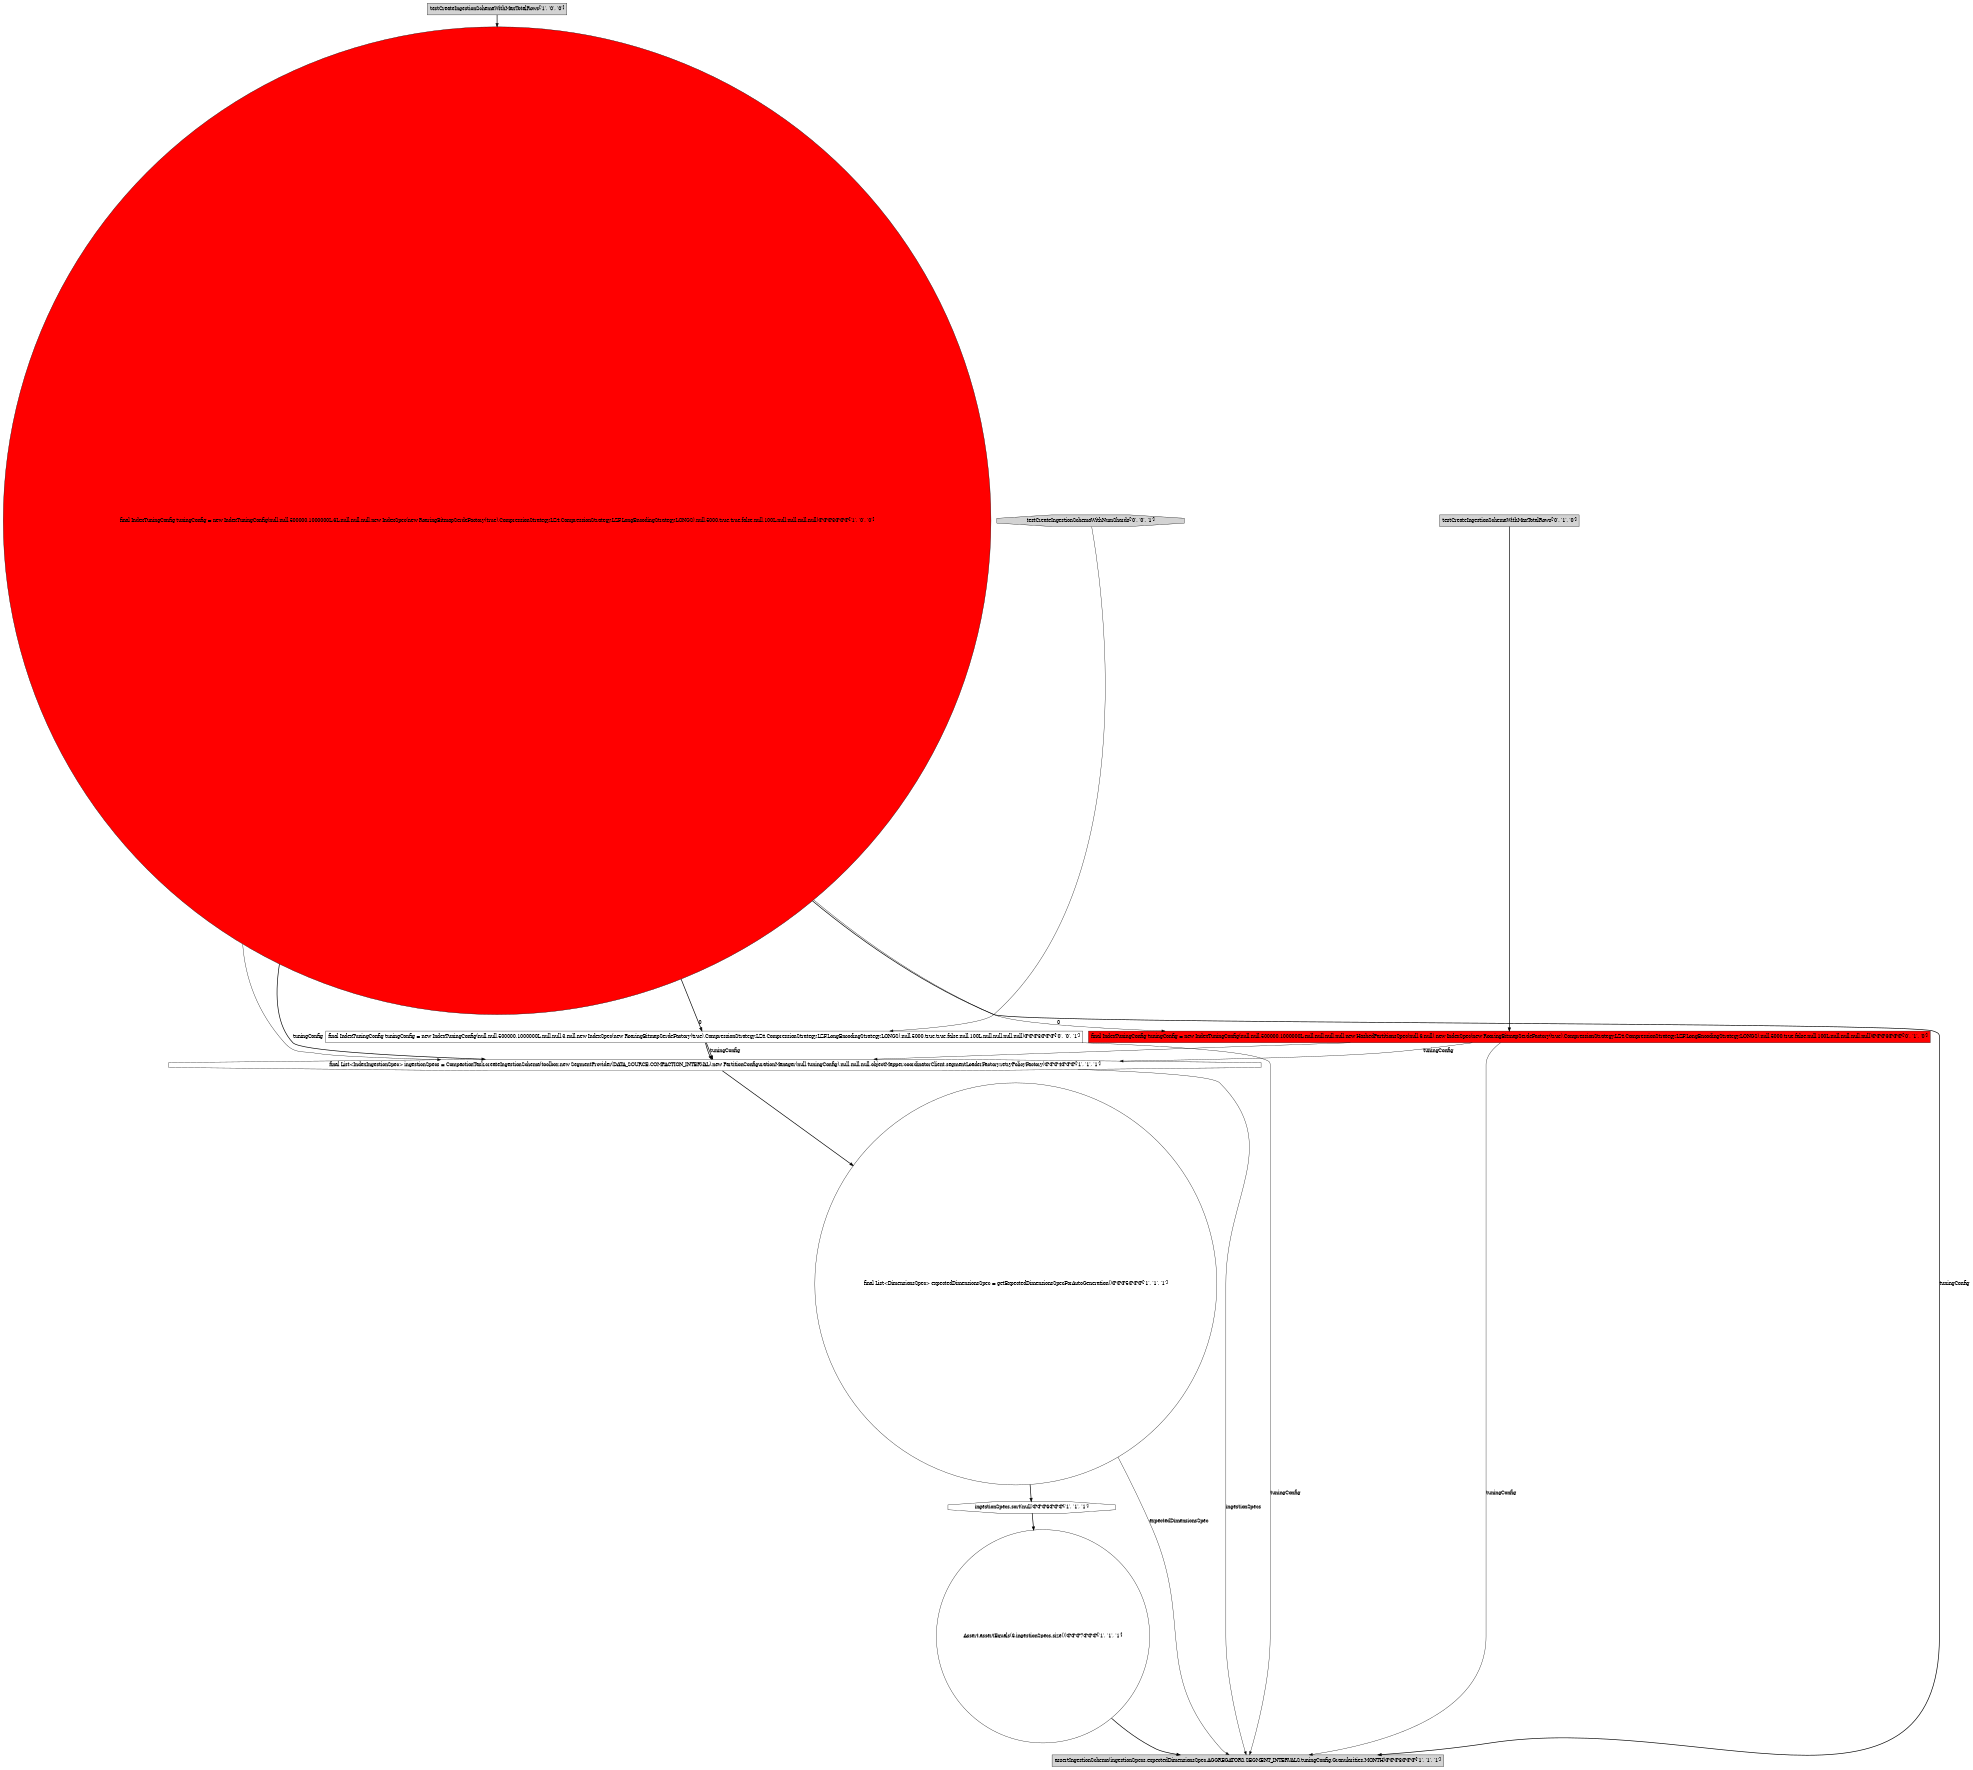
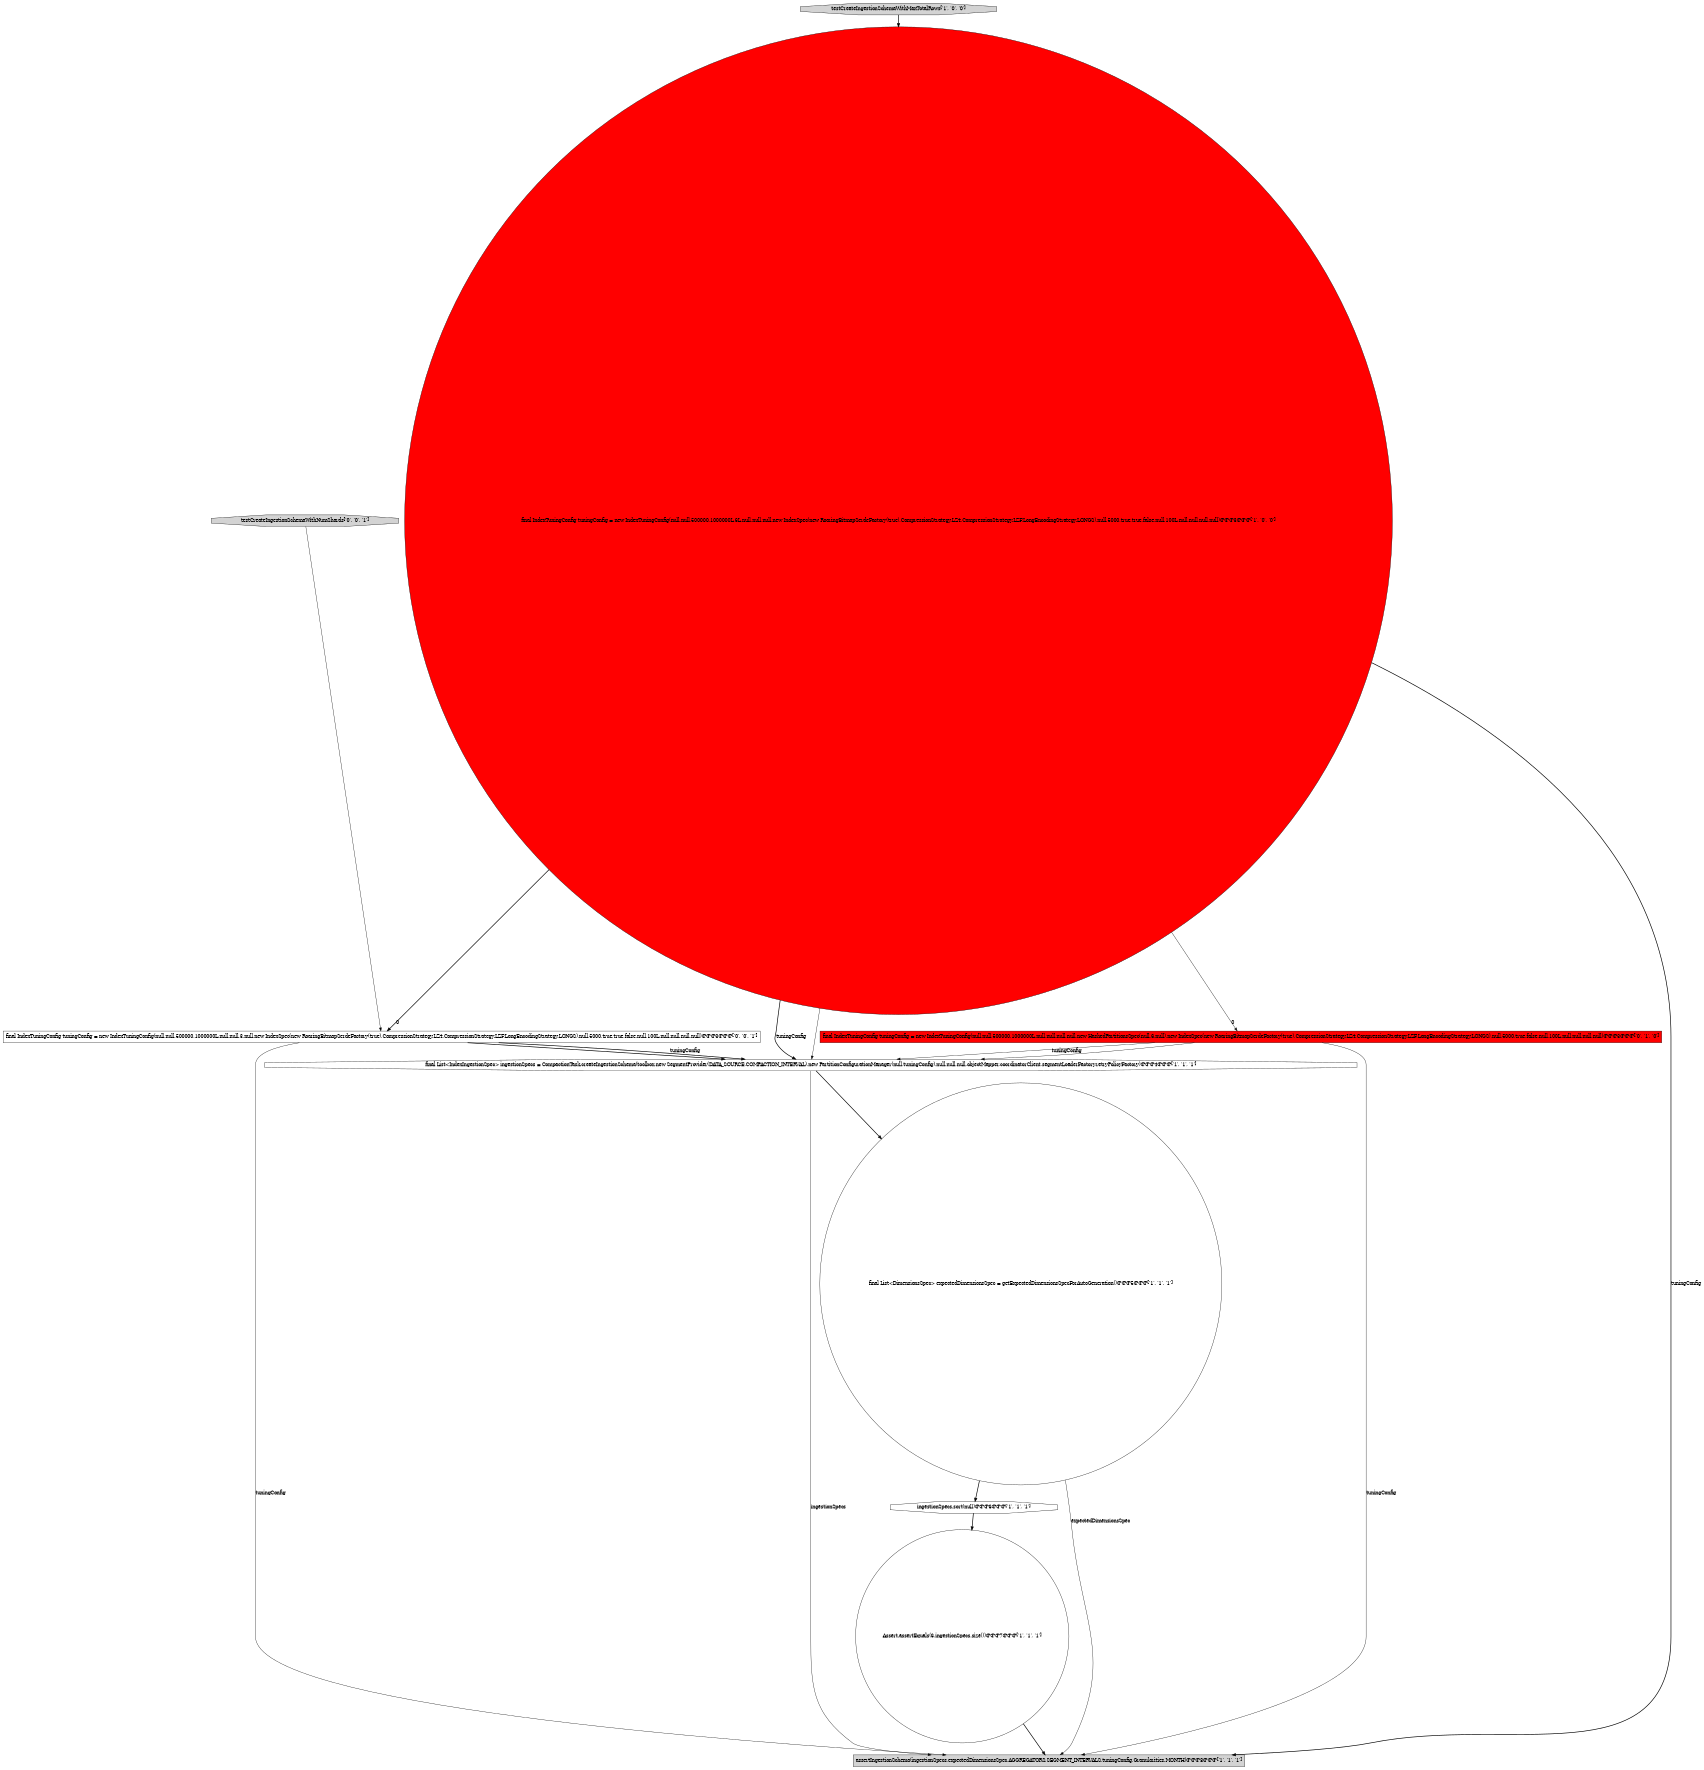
node "testCreateIngestionSchemaWithMaxTotalRows['1', '0', '0']": shape box -> octagon
node "testCreateIngestionSchemaWithMaxTotalRows['0', '1', '0']": removed
